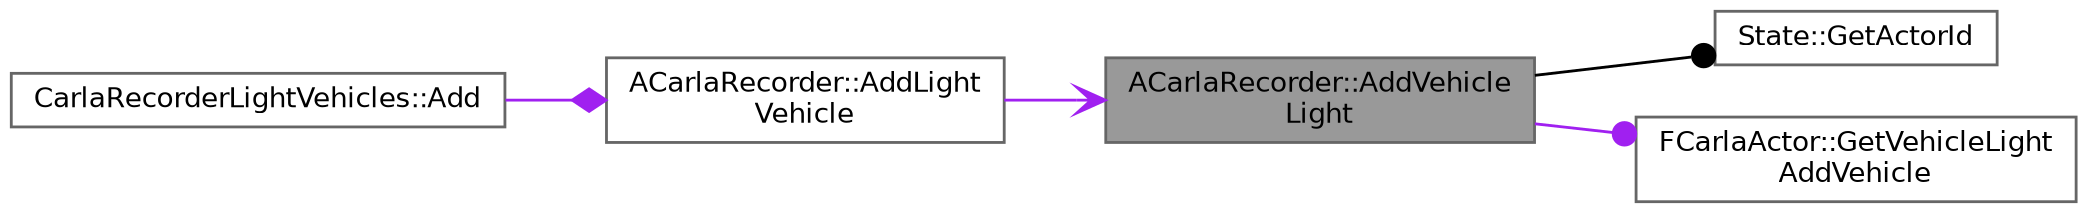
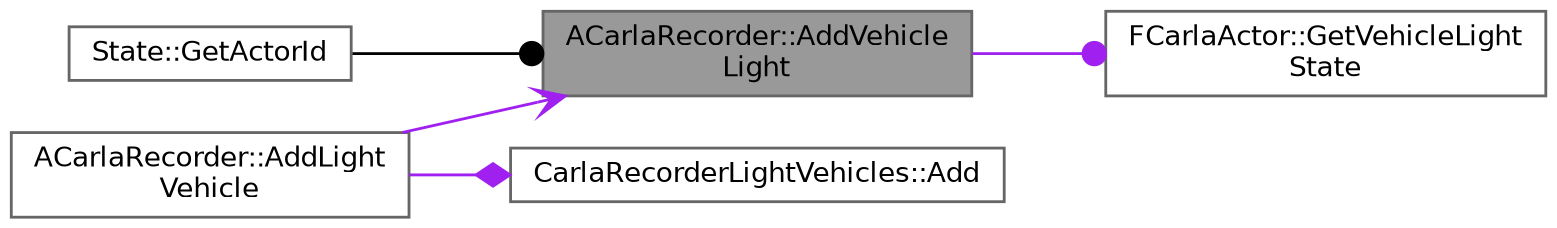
edge "ACarlaRecorder::AddVehicle Light" -> "State::GetActorId": reversed
edge "CarlaRecorderLightVehicles::Add" -> "ACarlaRecorder::AddLight Vehicle": reversed
node "FCarlaActor::GetVehicleLight AddVehicle": label "FCarlaActor::GetVehicleLight AddVehicle" -> "FCarlaActor::GetVehicleLight State"
